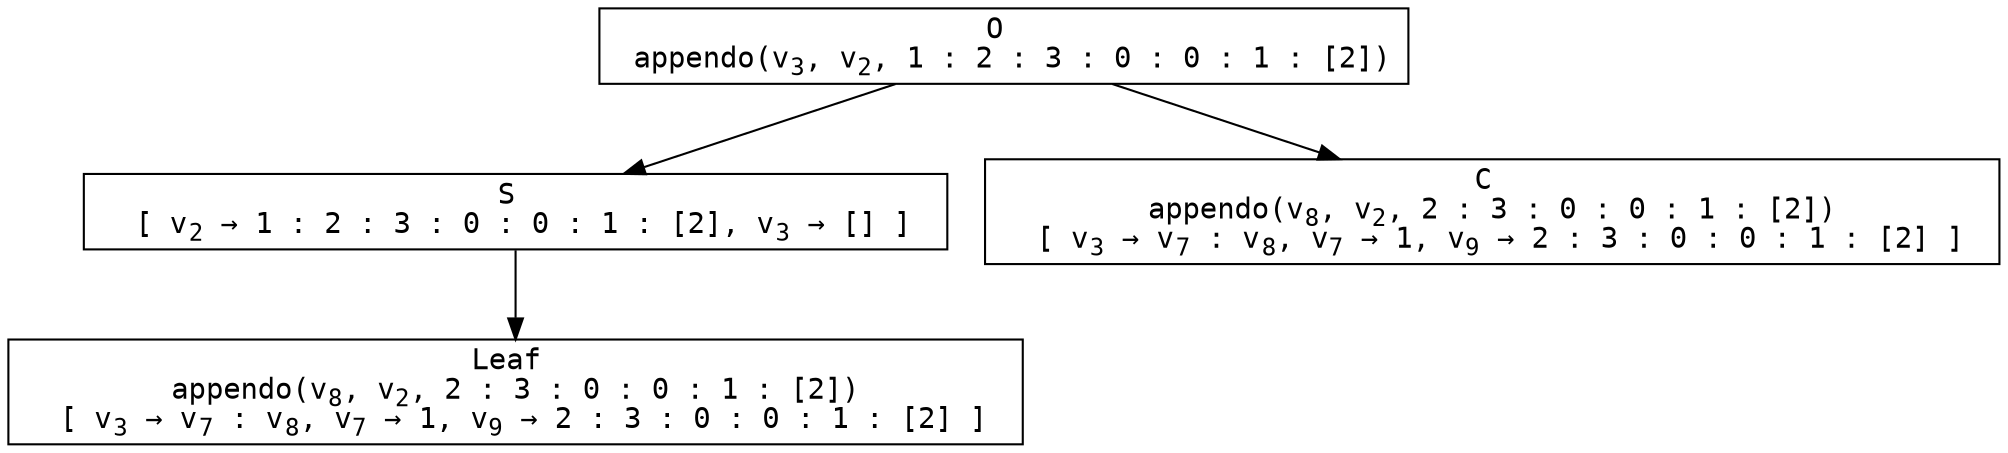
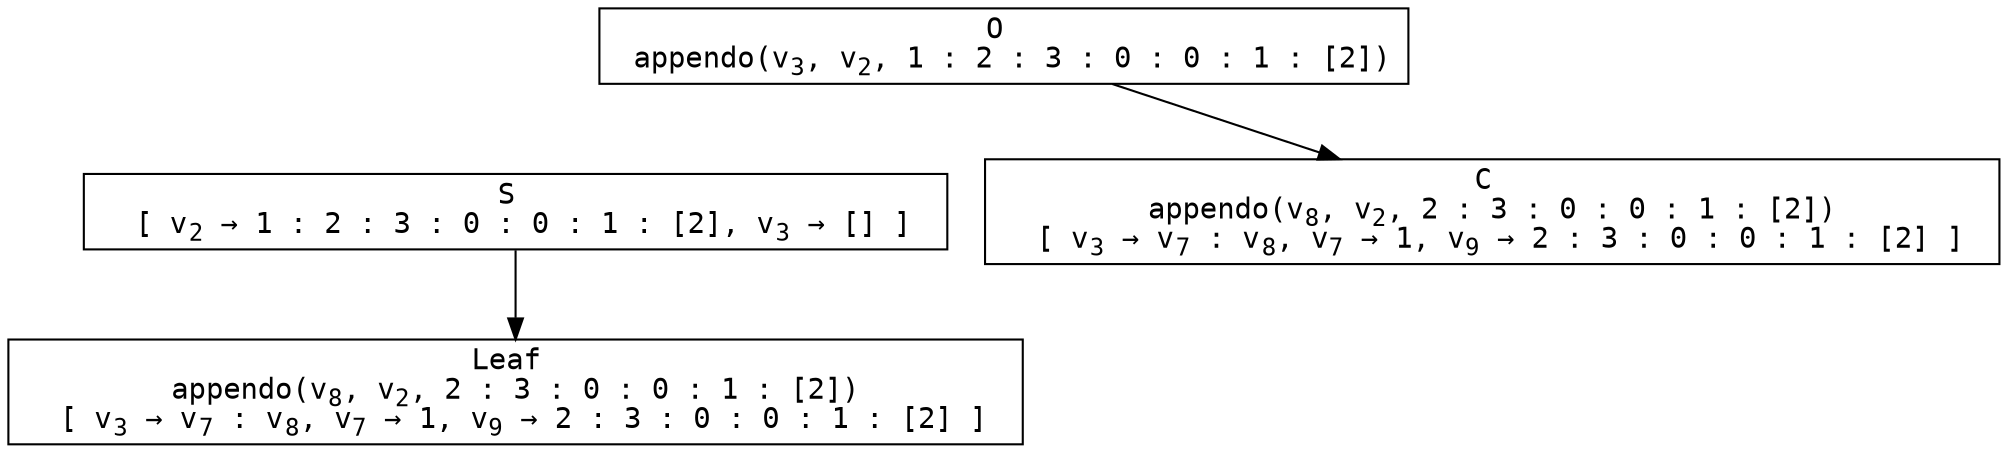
edge "O" -> "S": removed
